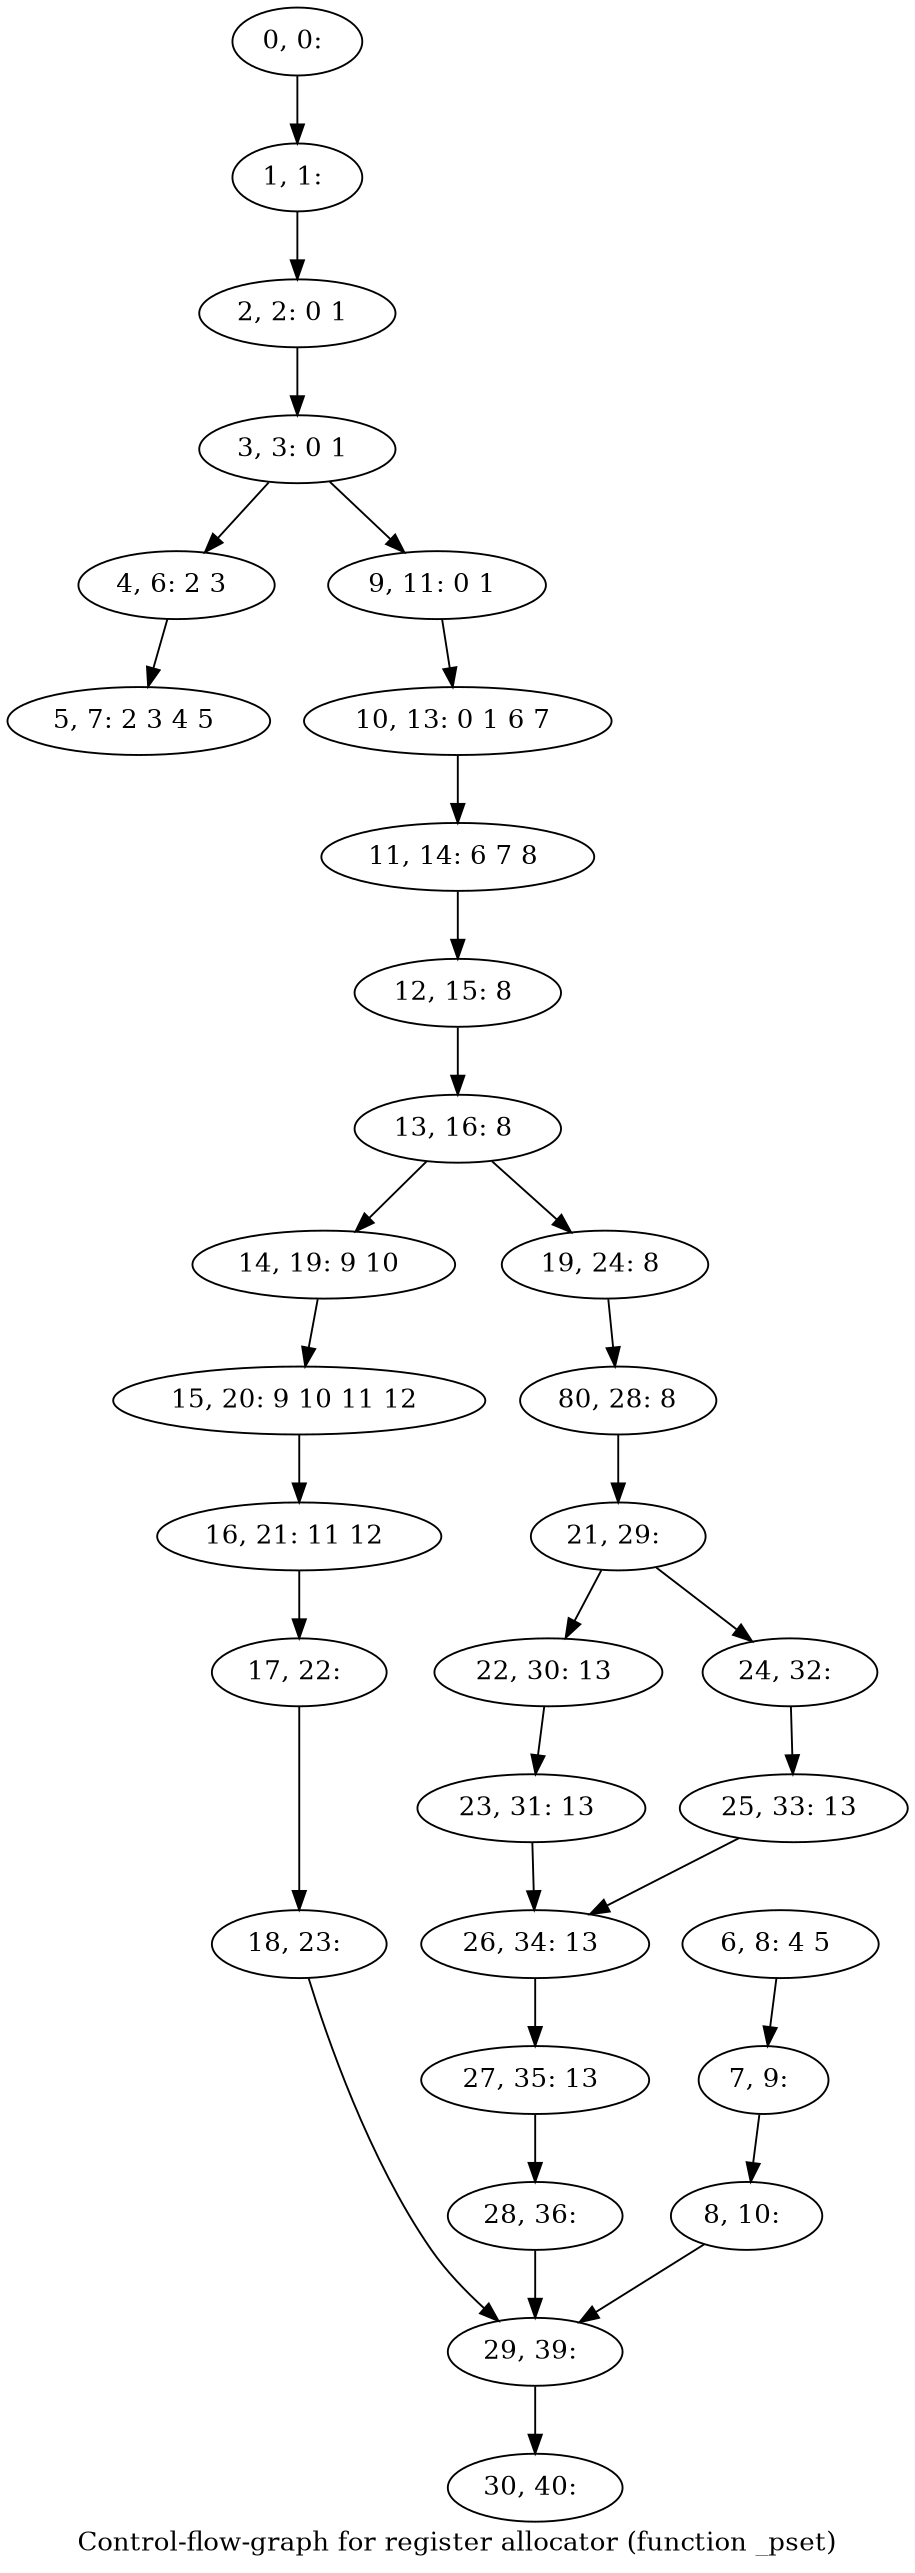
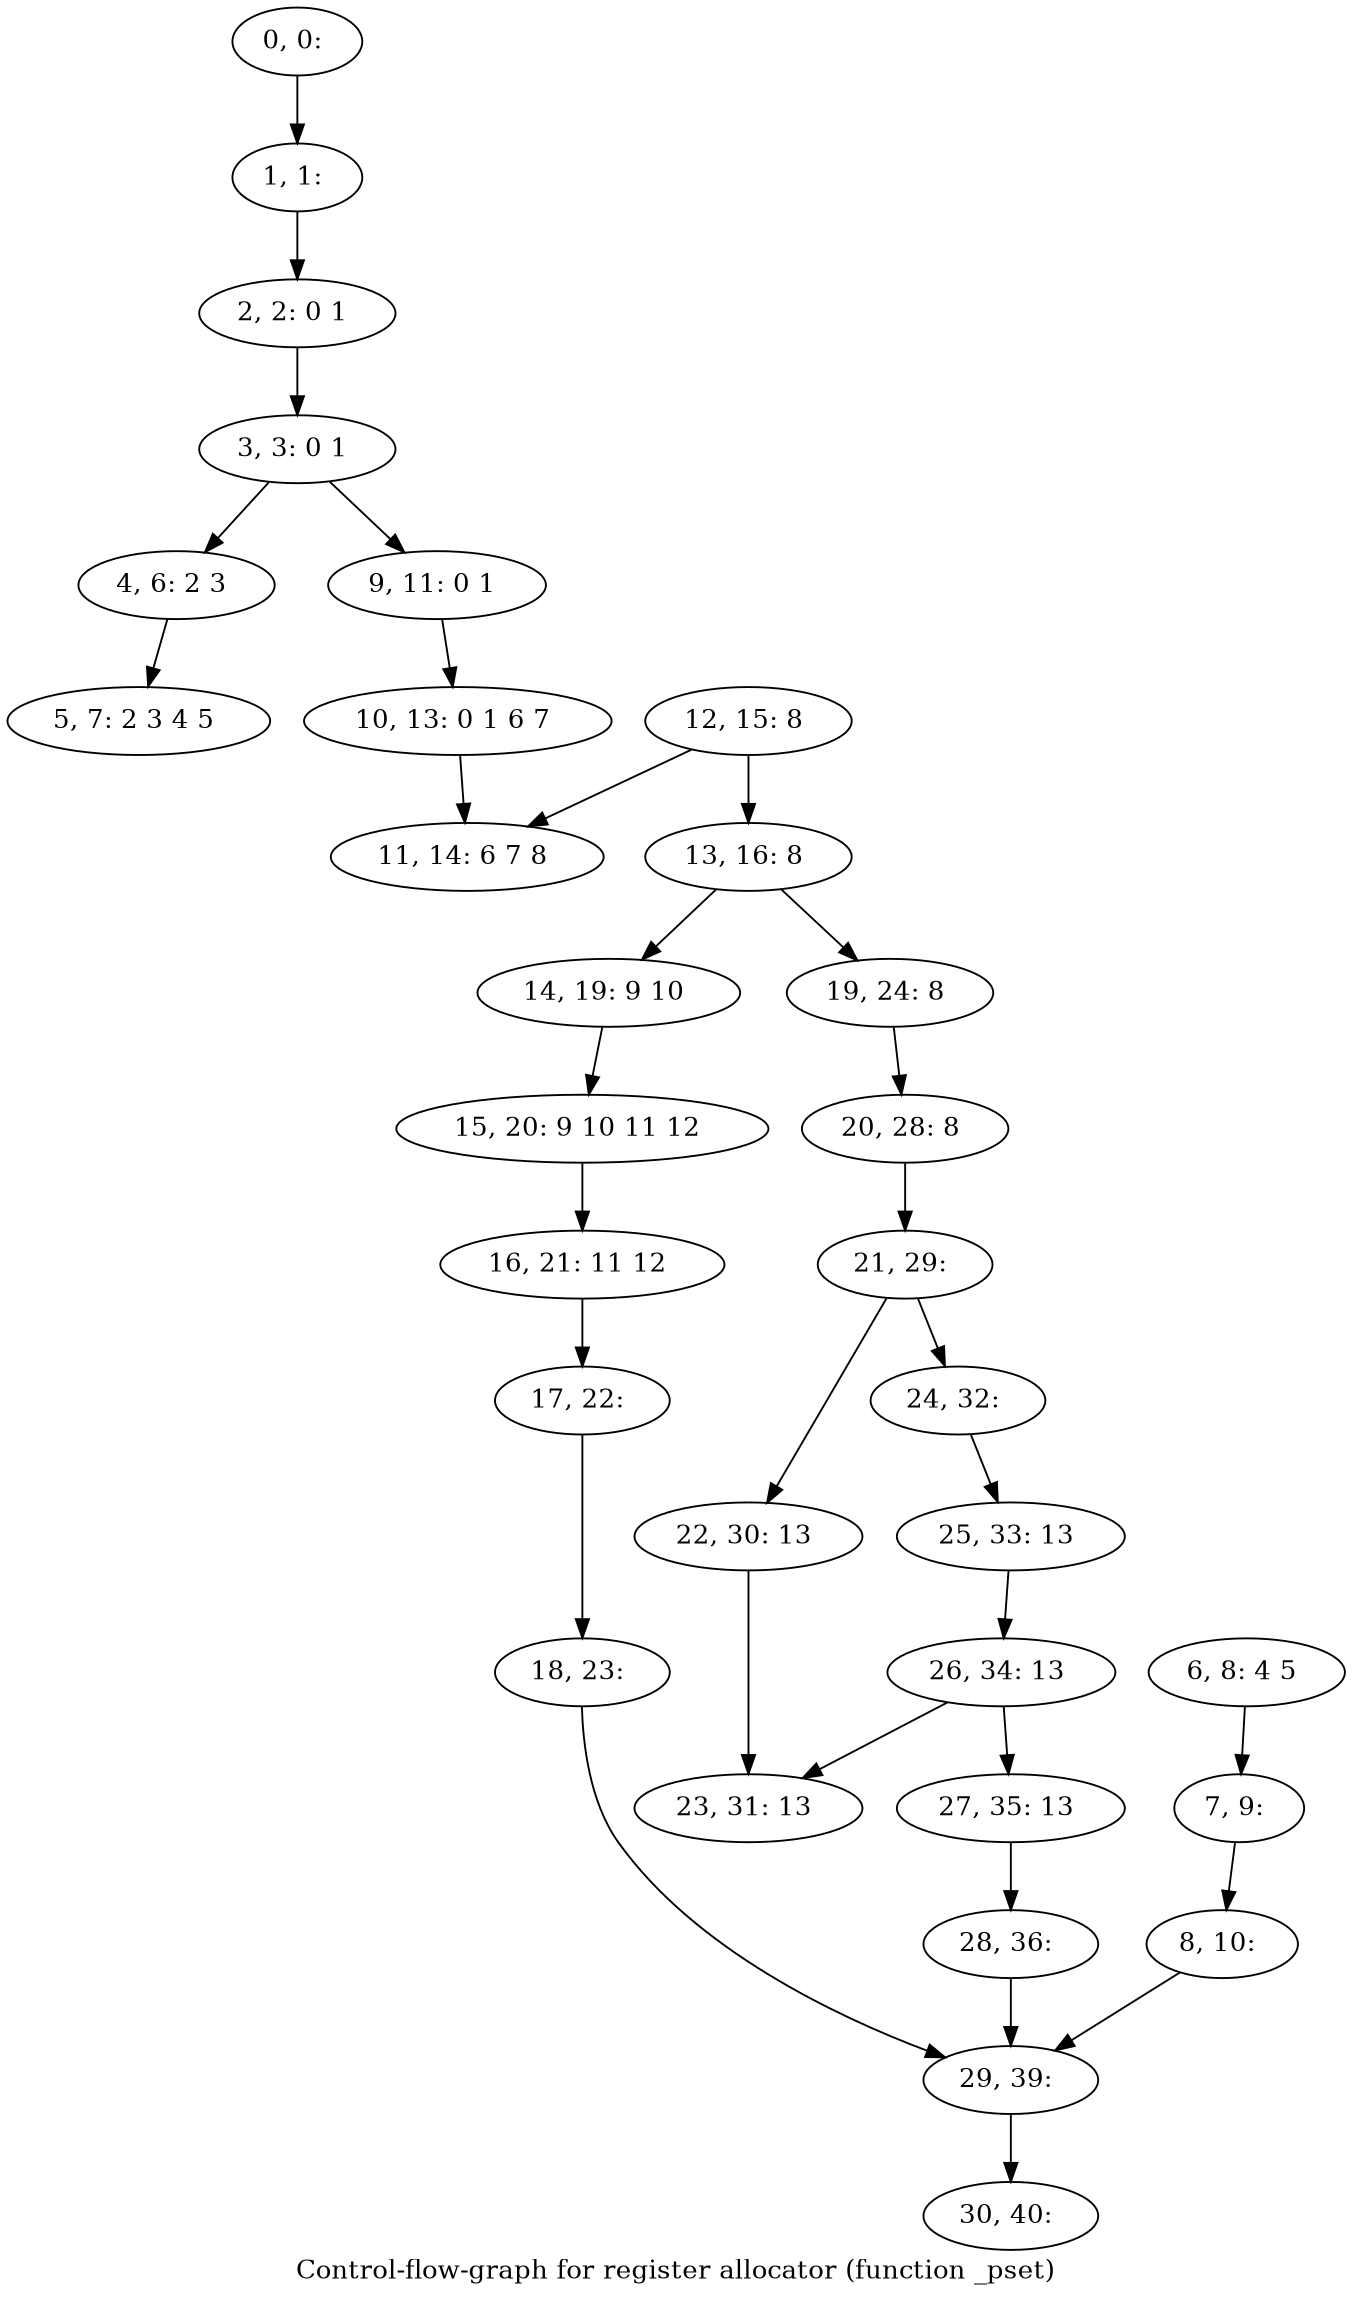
edge "11, 14: 6 7 8" -> "12, 15: 8": reversed
node "80, 28: 8": label "80, 28: 8" -> "20, 28: 8"
edge "23, 31: 13" -> "26, 34: 13": reversed
